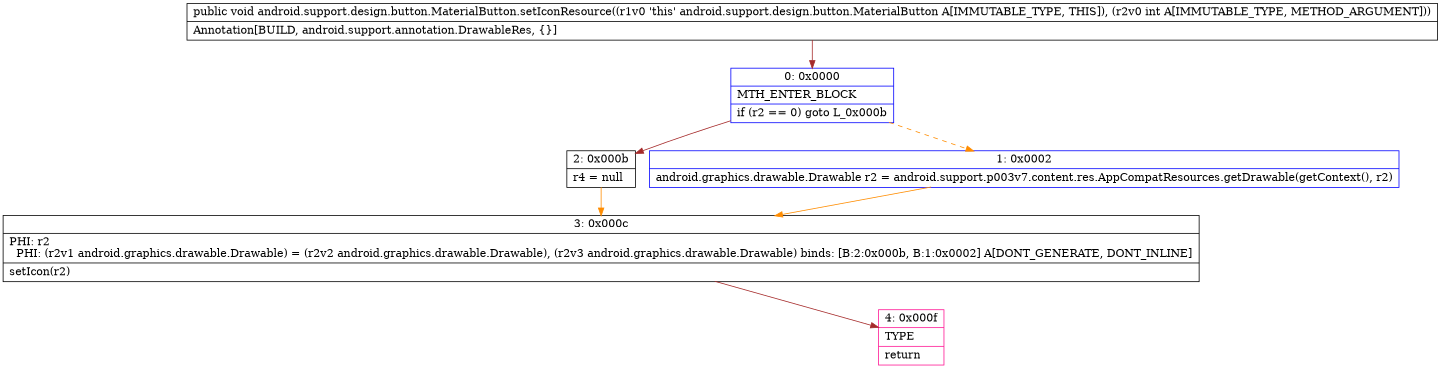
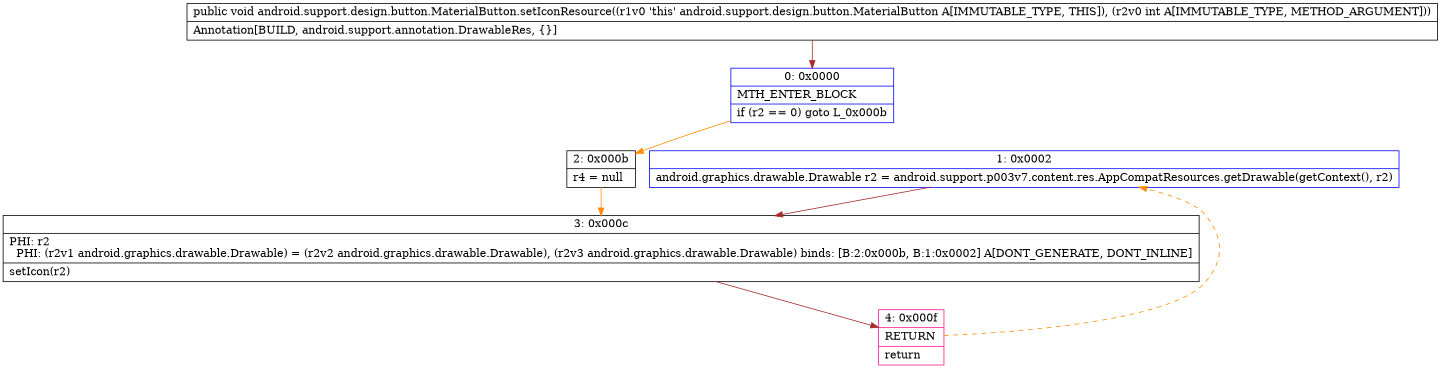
edge "0: 0x0000" -> "2: 0x000b": color brown -> darkorange
edge "0: 0x0000" -> "1: 0x0002": now "4: 0x000f" -> "1: 0x0002"
edge "1: 0x0002" -> "3: 0x000c": color darkorange -> brown
node "4: 0x000f": text "TYPE" -> "RETURN"
